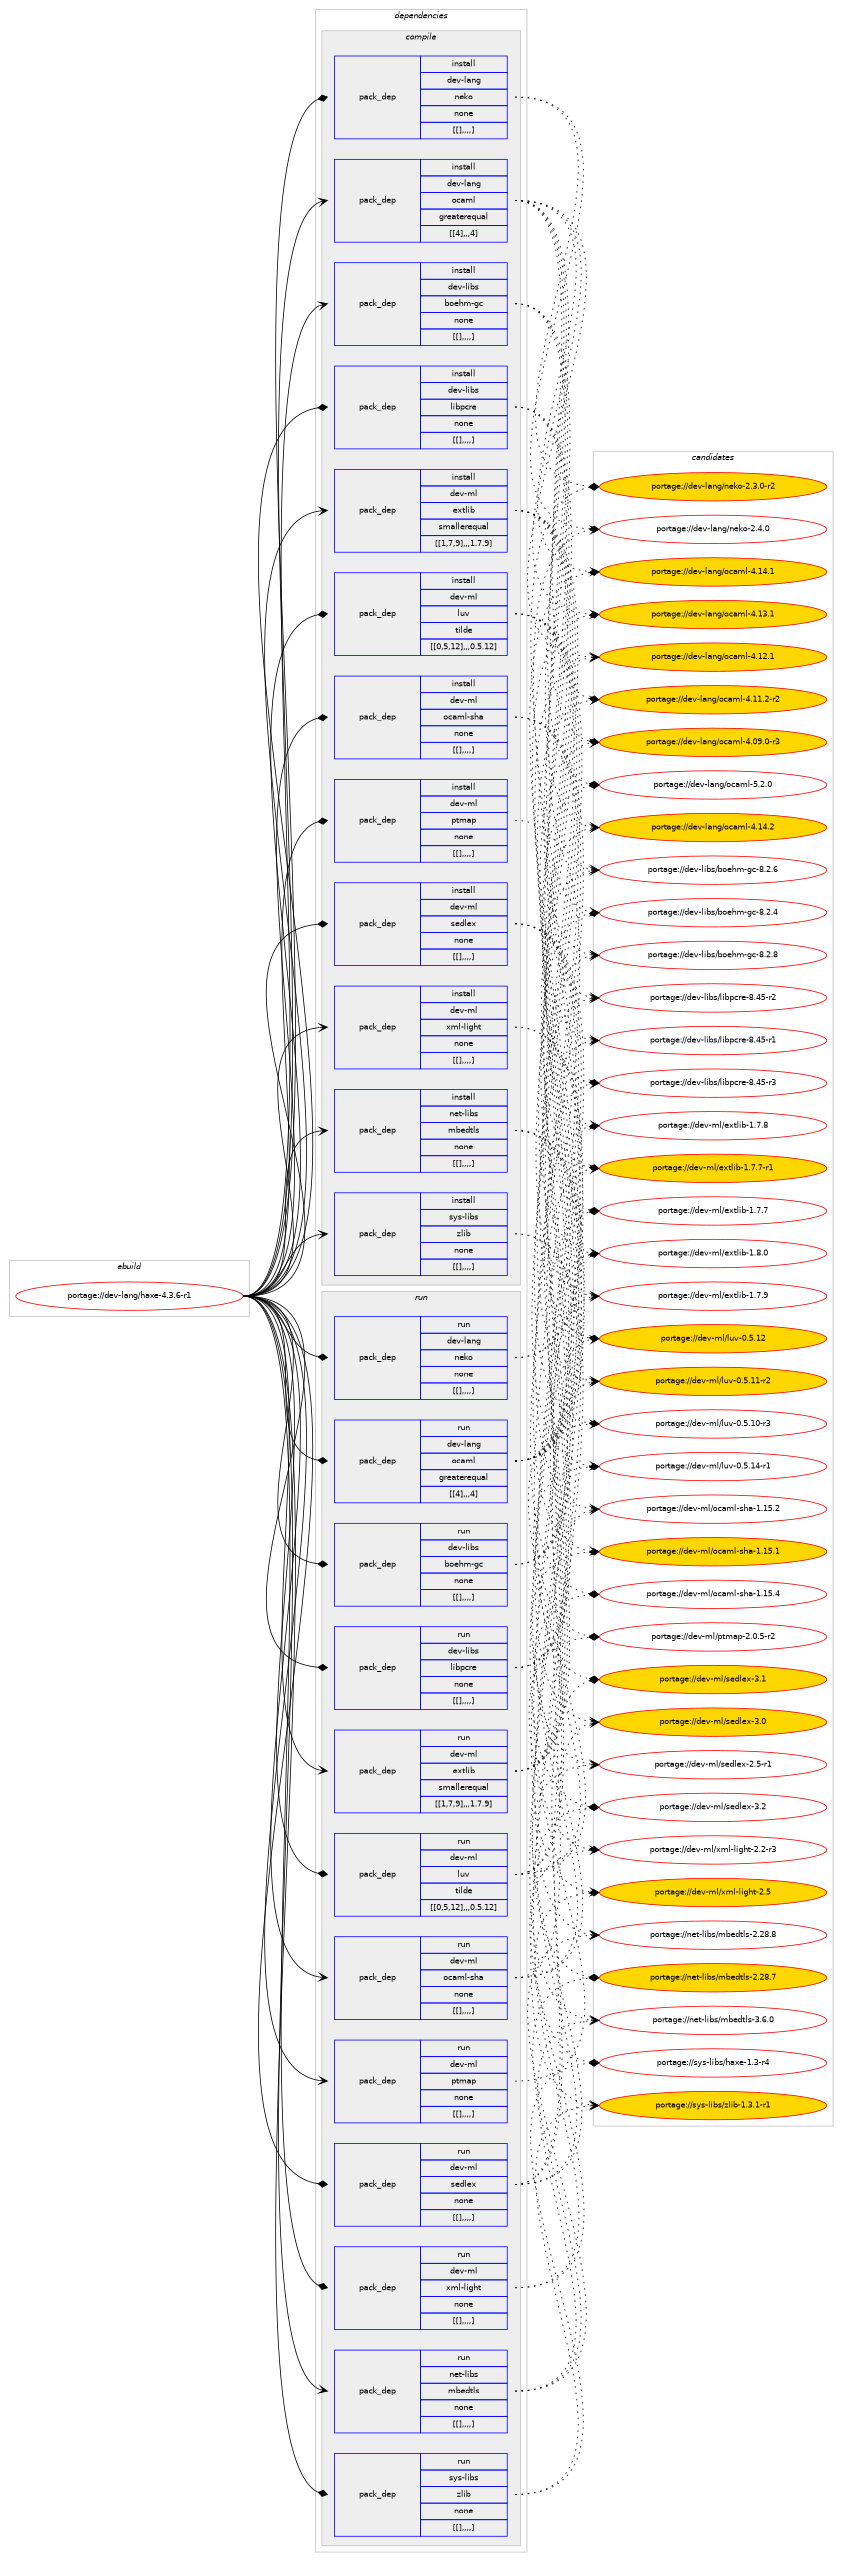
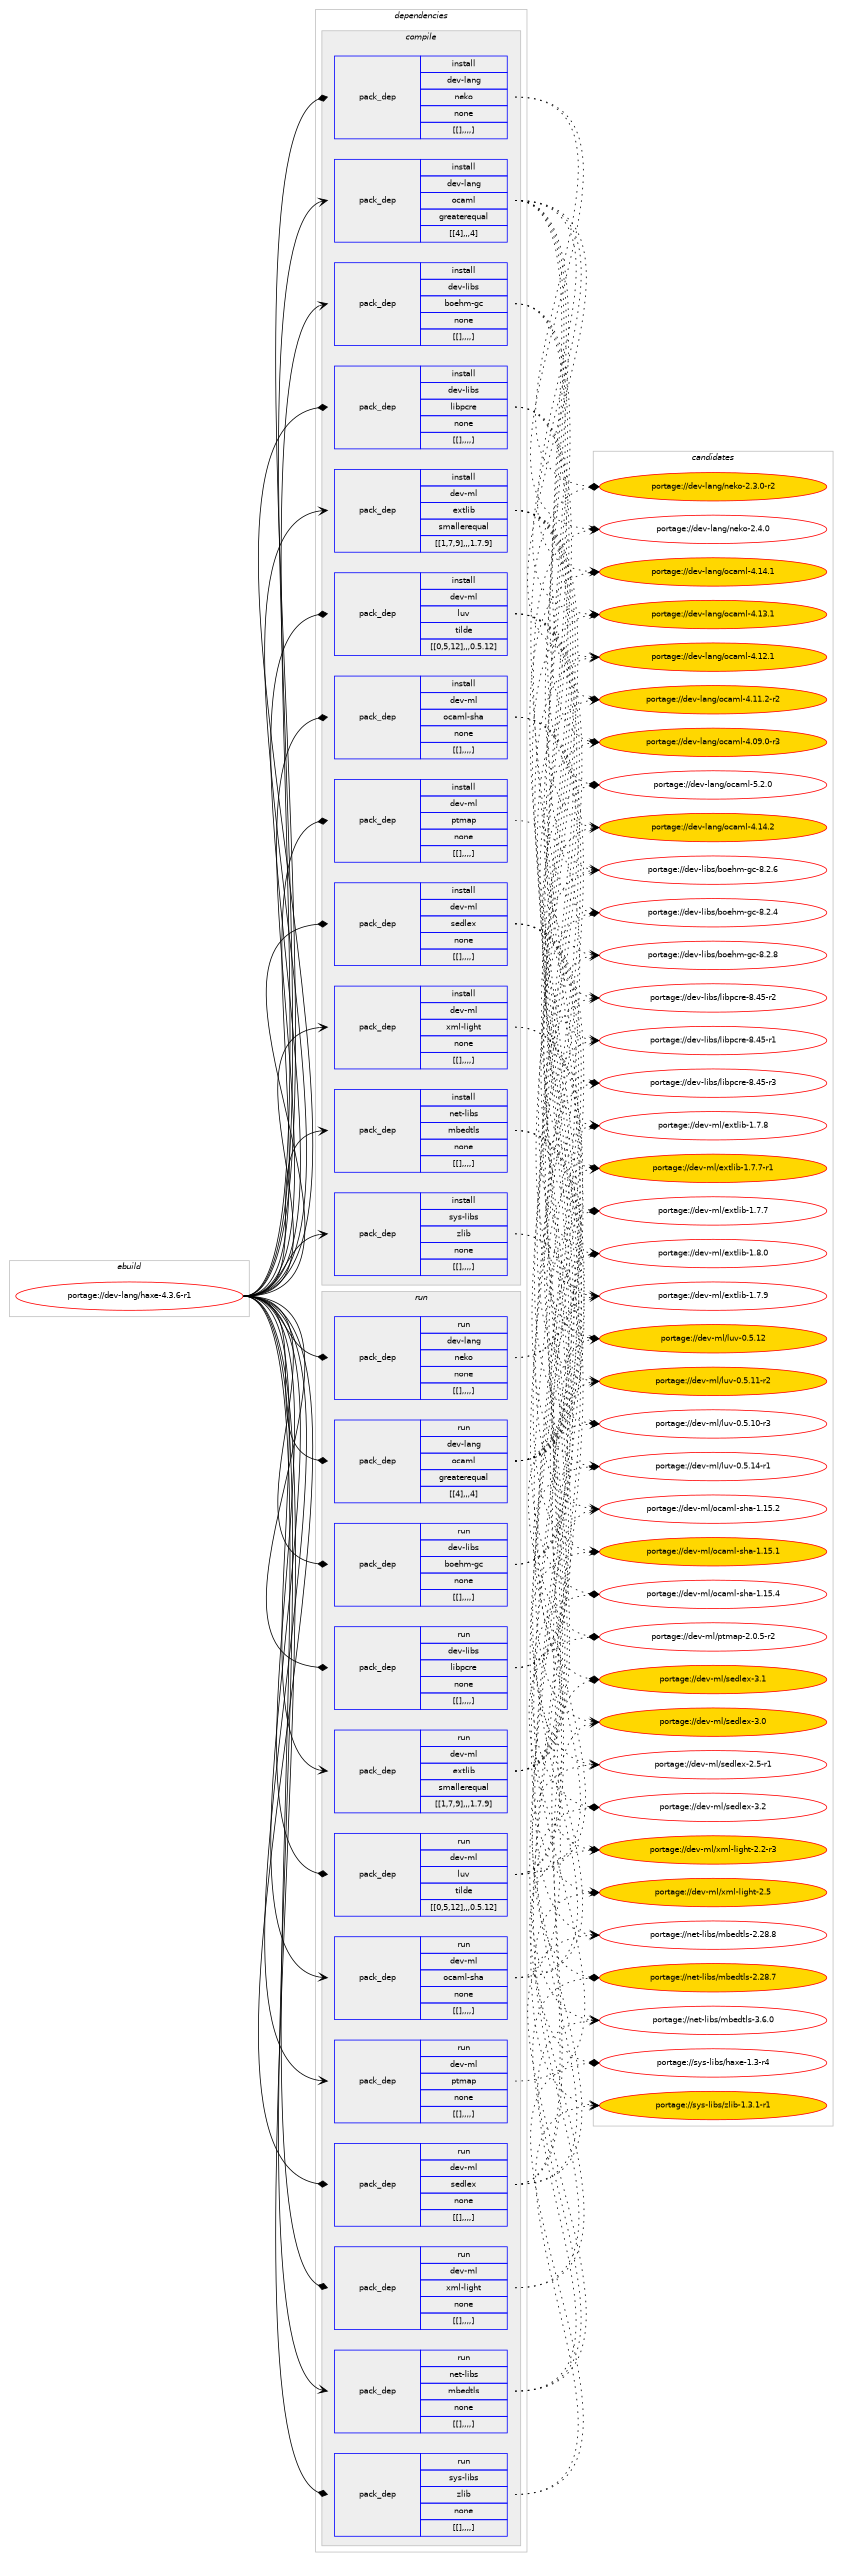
node "portage://dev-ml/xml-light-2.2-r3": fillcolor white -> gold
